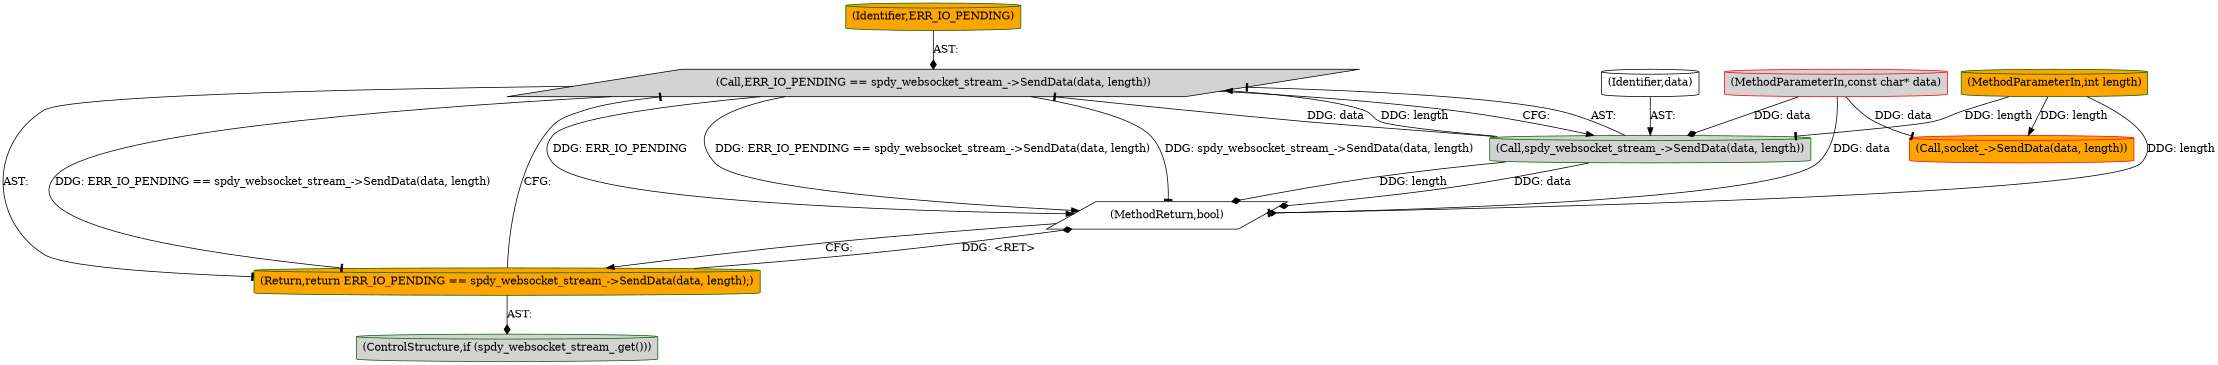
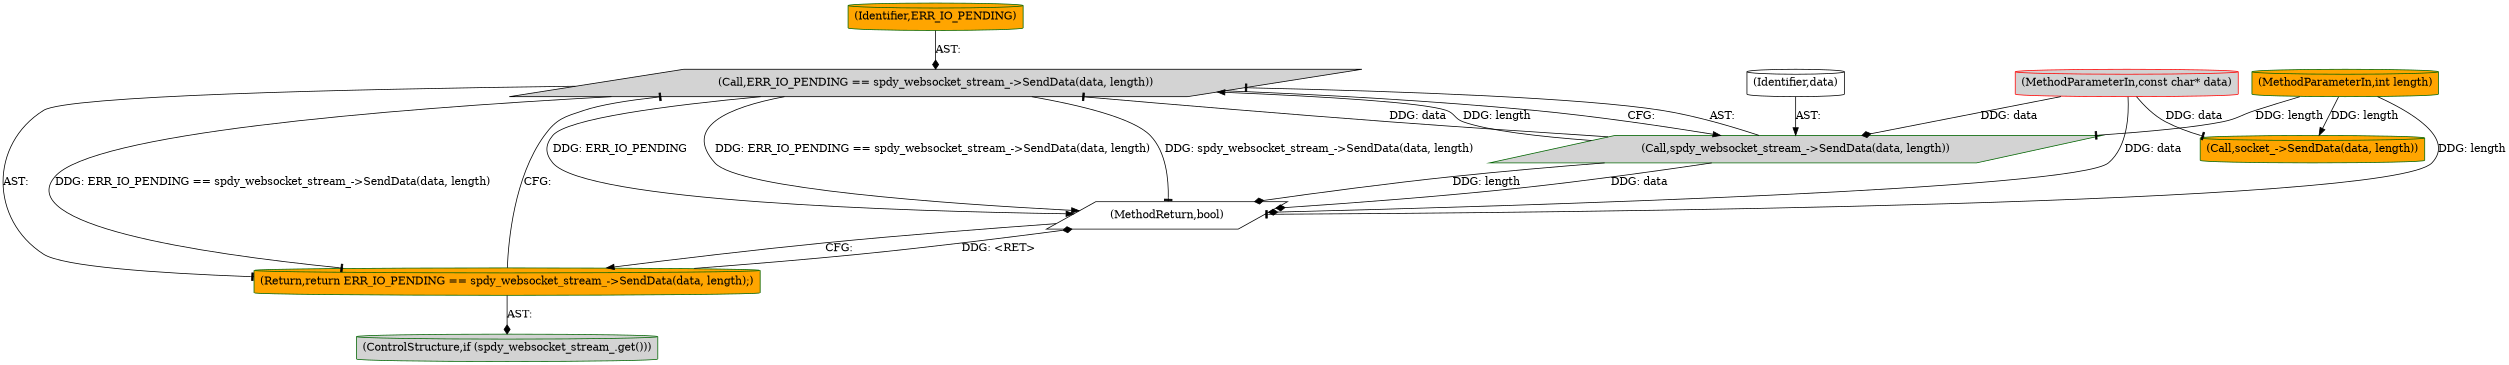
node "(Call,spdy_websocket_stream_->SendData(data, length))": shape cylinder -> parallelogram
node "(Call,socket_->SendData(data, length))": color red -> darkgreen
